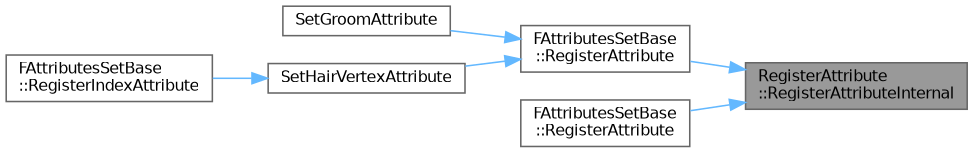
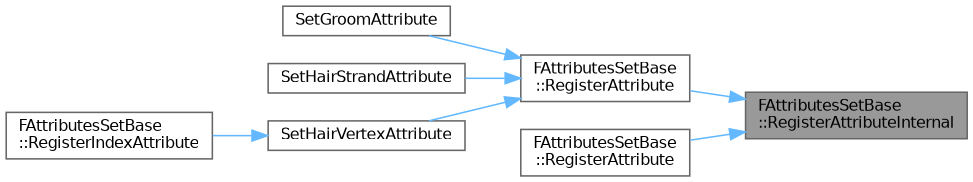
node "SetHairStrandAttribute": added
node "RegisterAttribute ::RegisterAttributeInternal": label "RegisterAttribute ::RegisterAttributeInternal" -> "FAttributesSetBase ::RegisterAttributeInternal"
